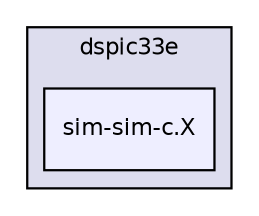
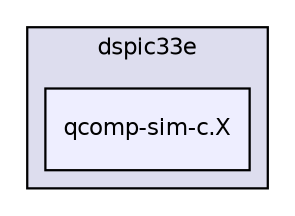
node "sim-sim-c.X": label "sim-sim-c.X" -> "qcomp-sim-c.X"
